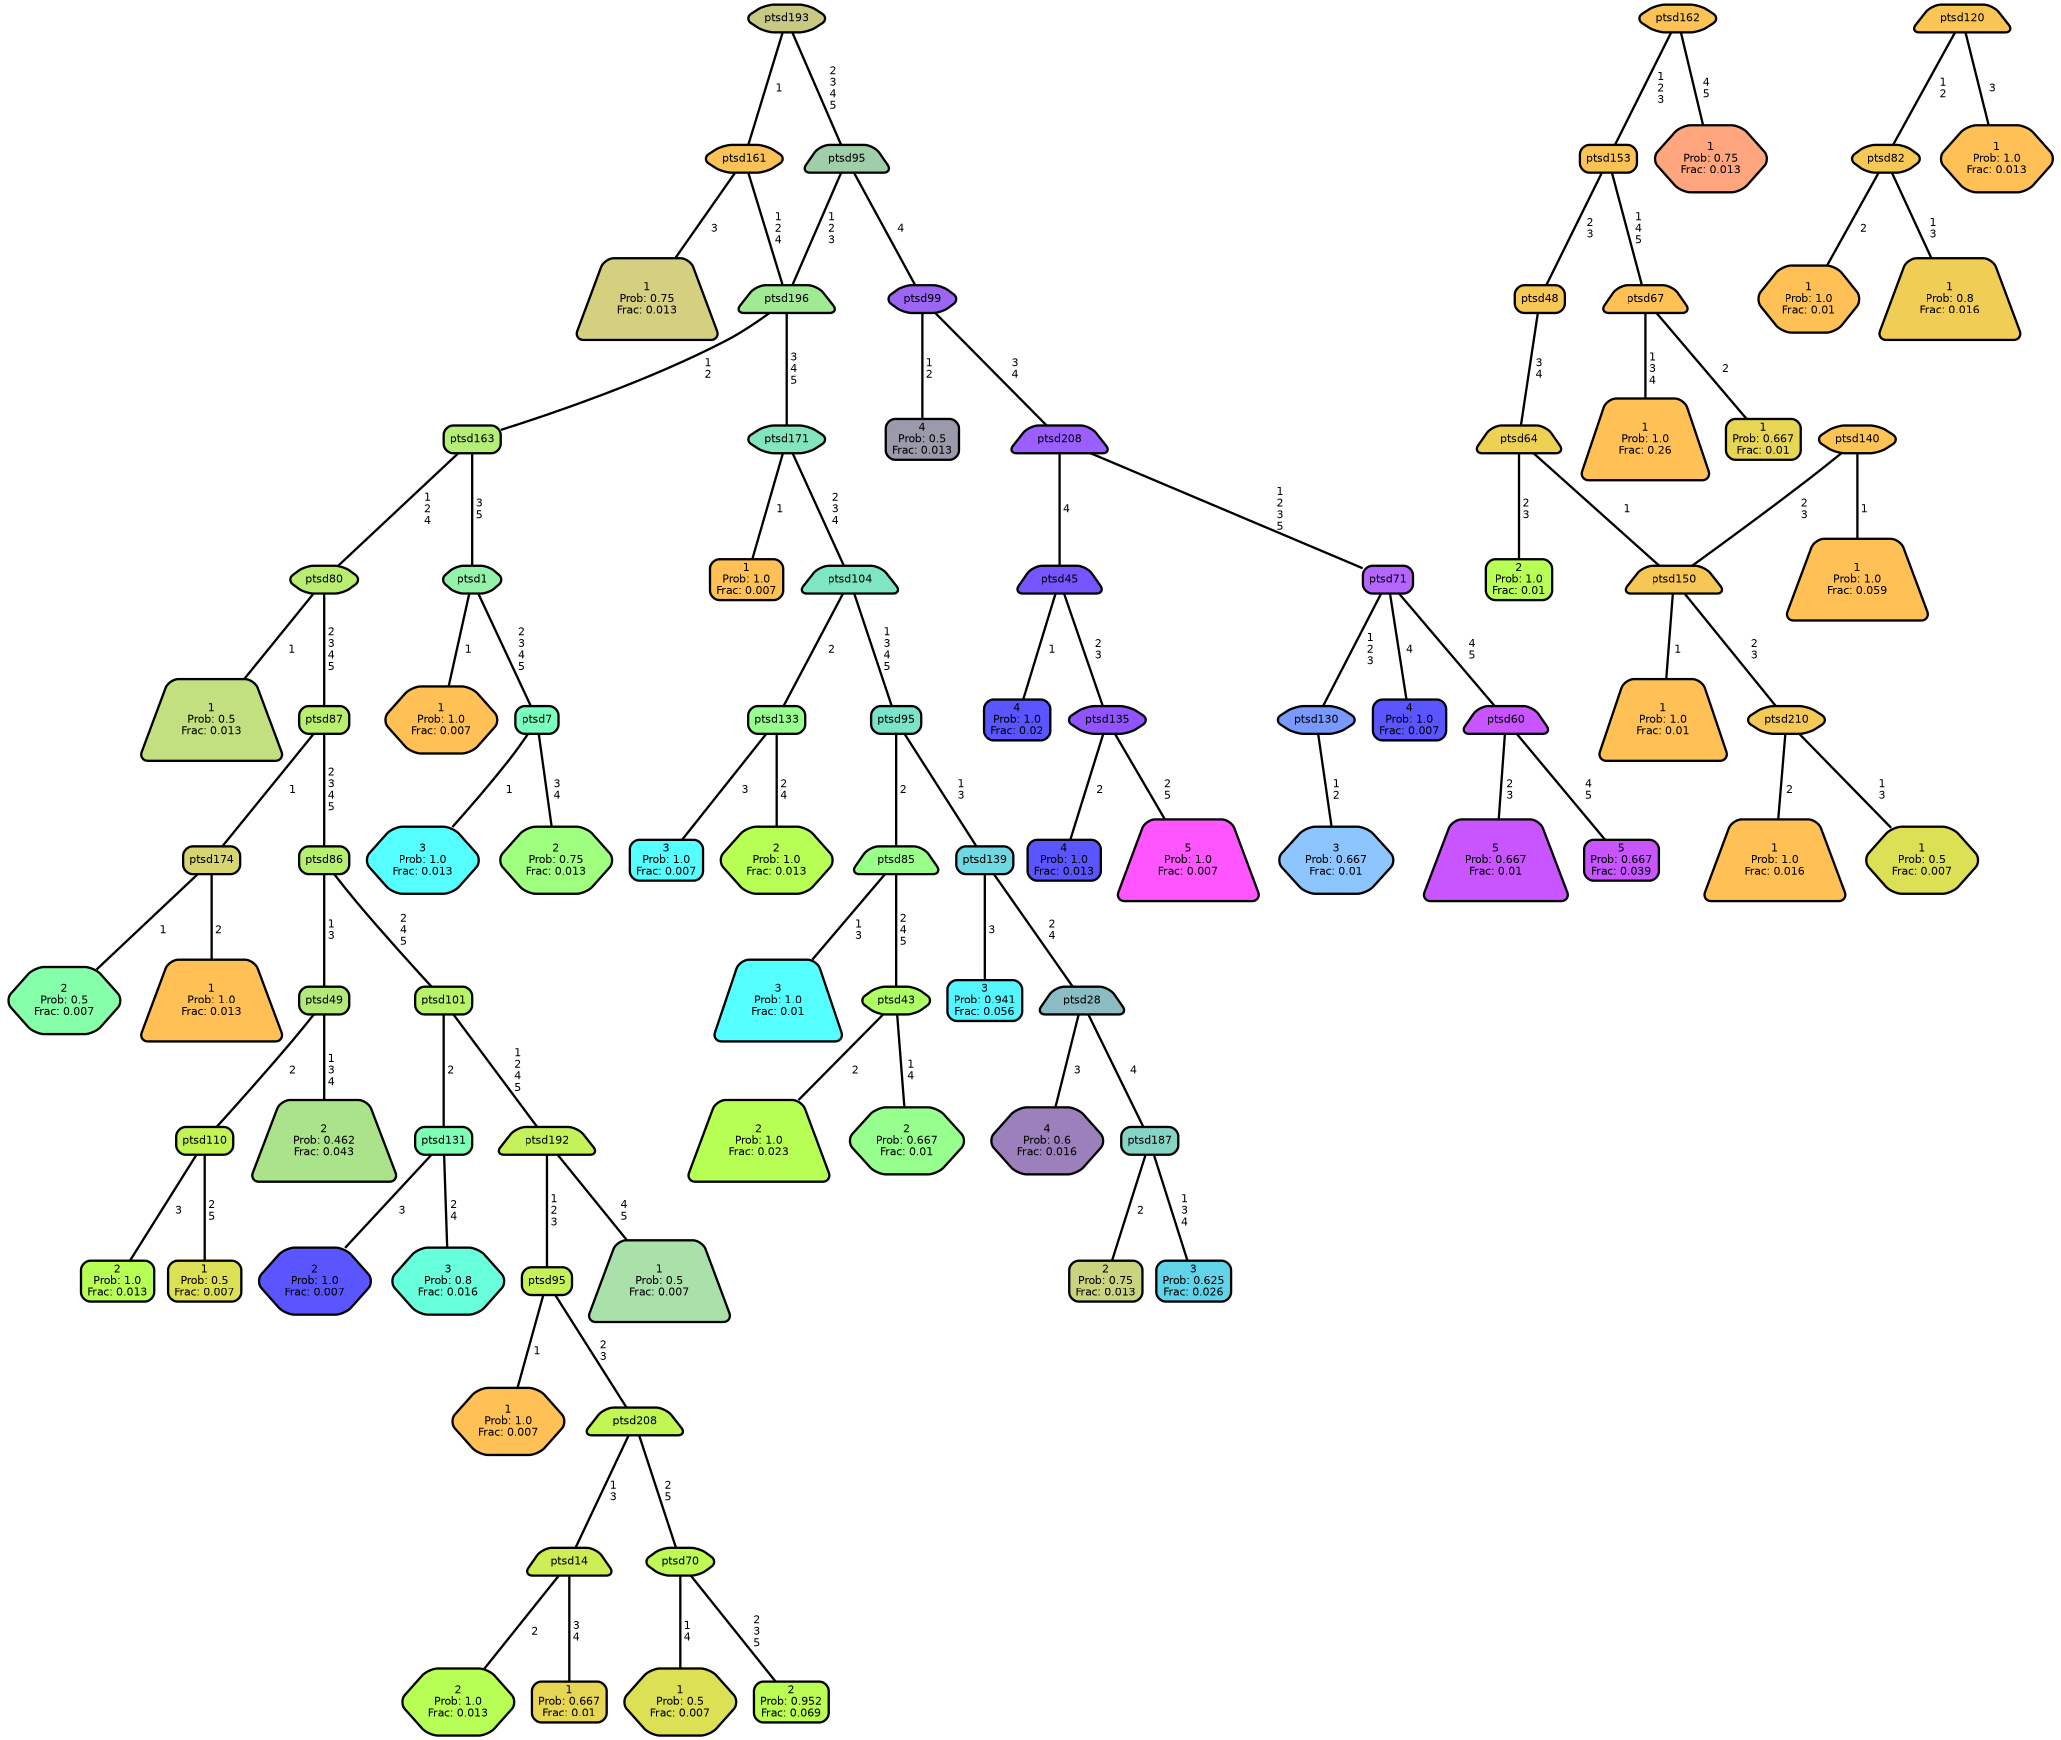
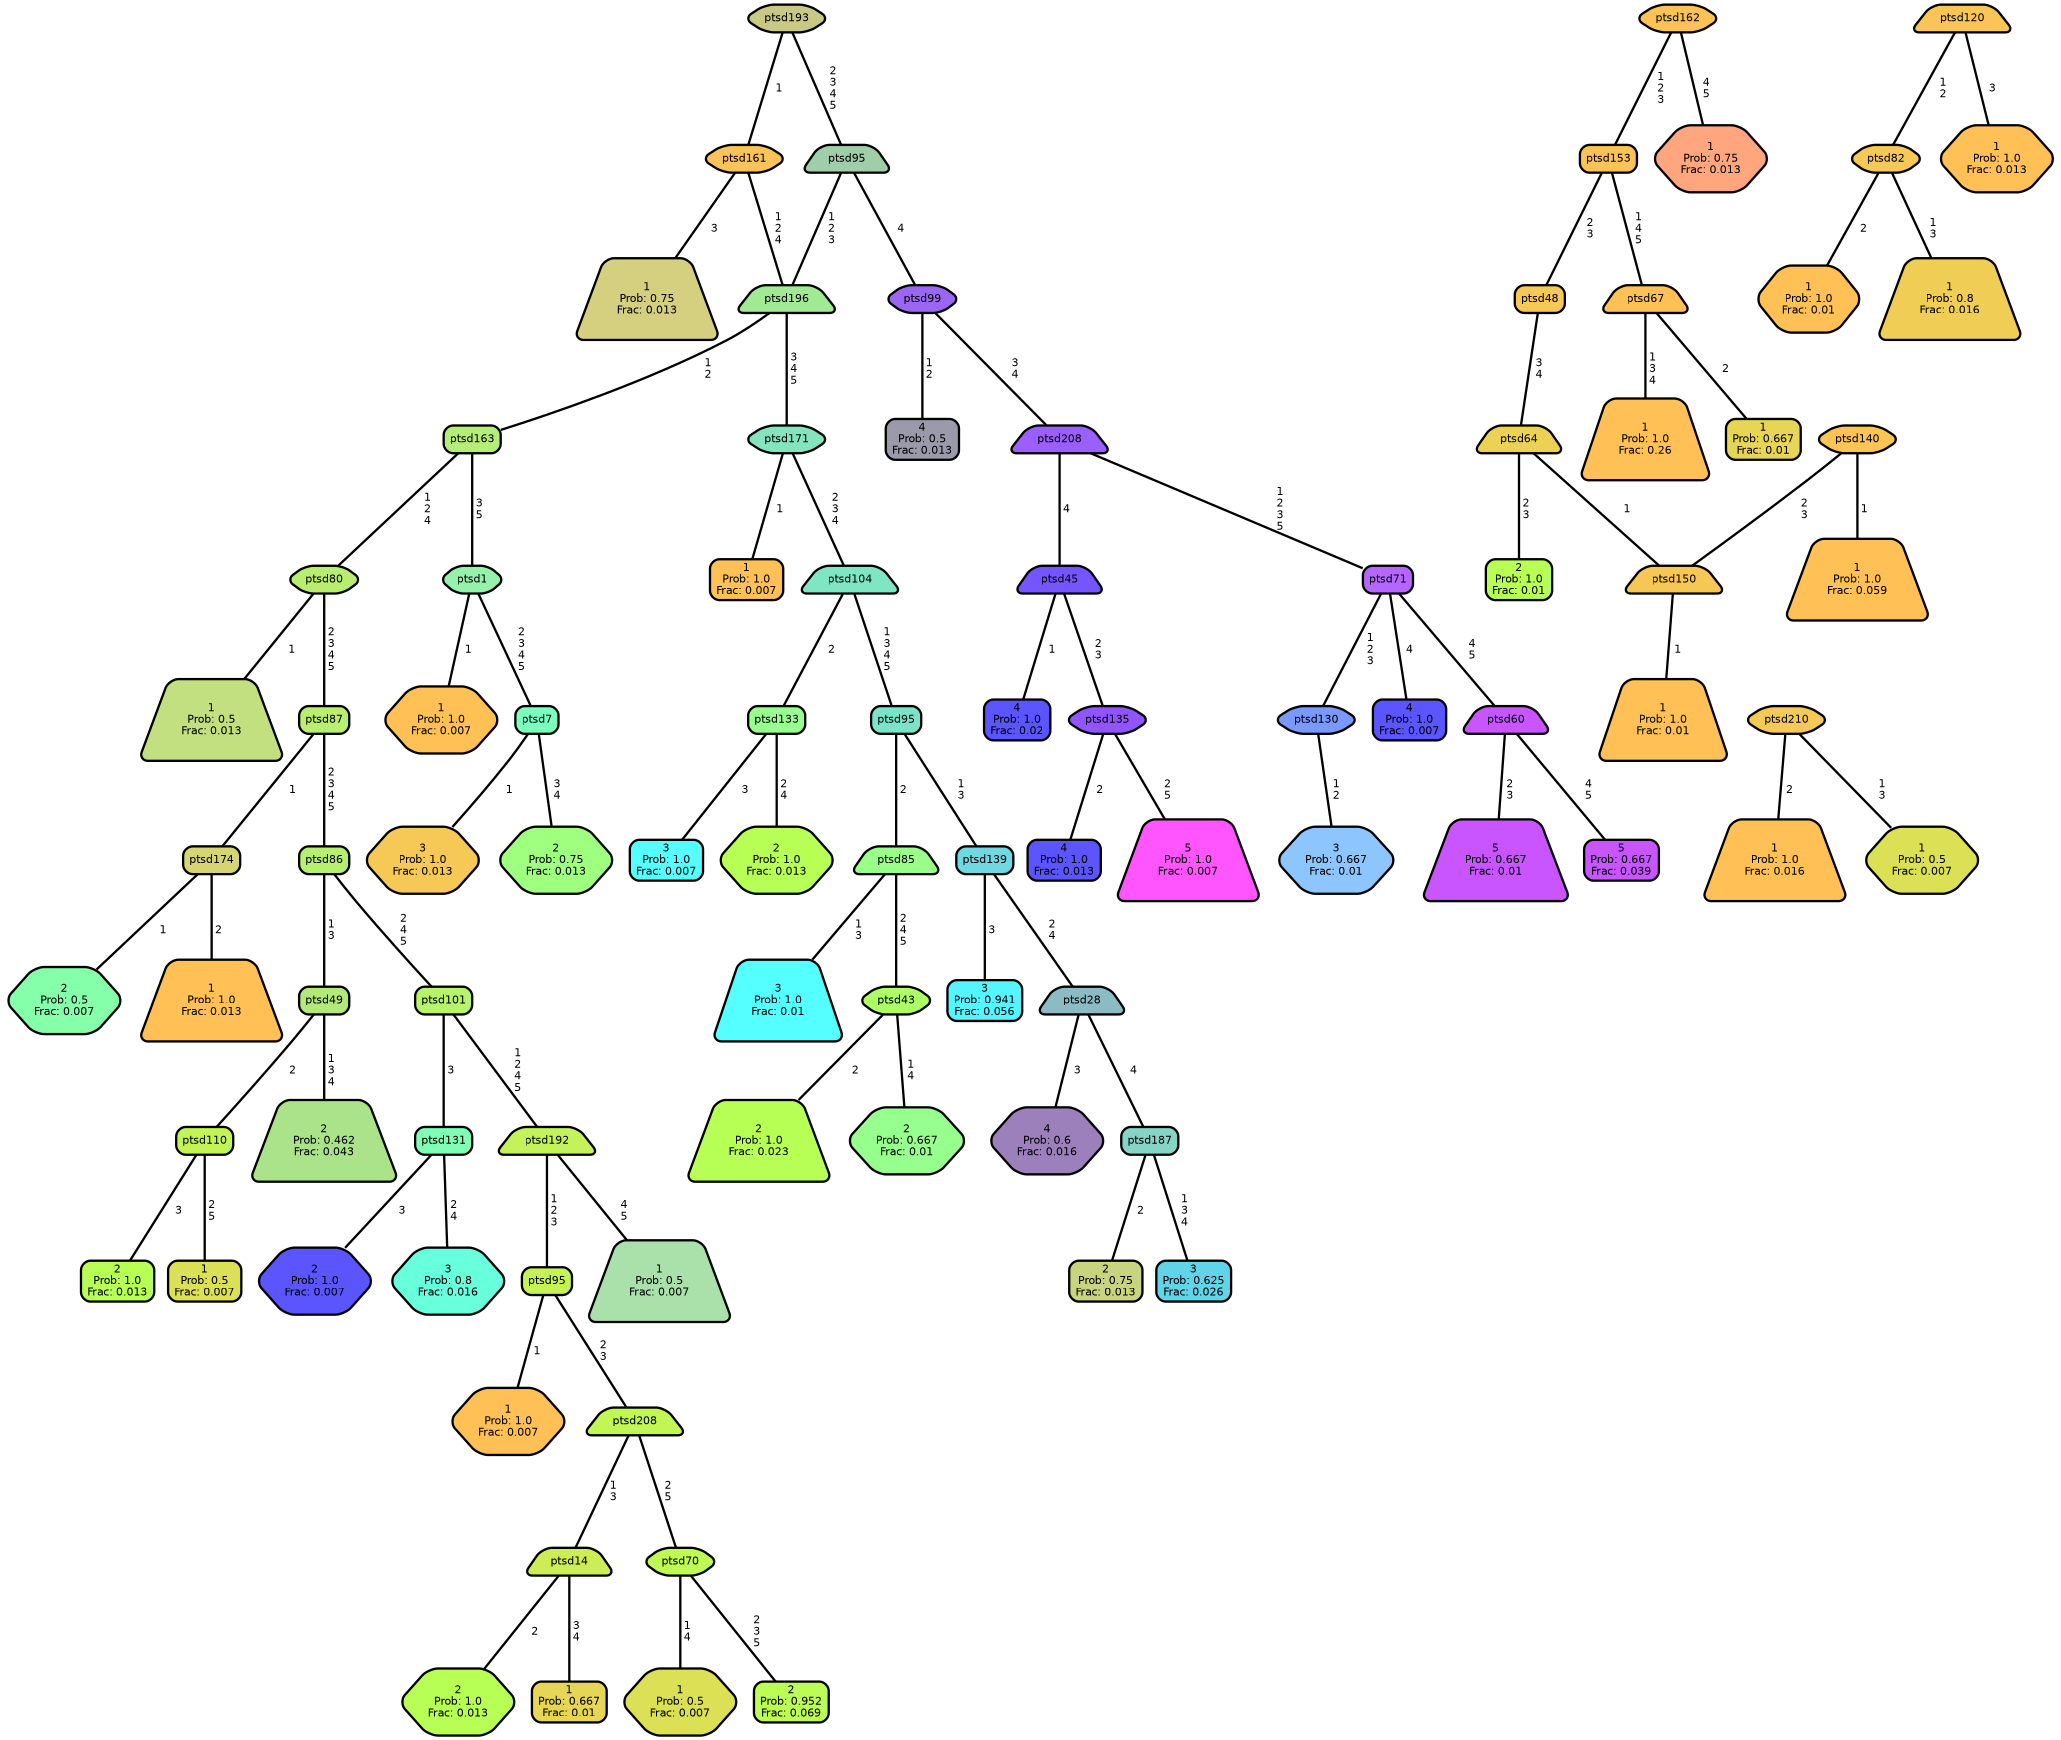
edge "ptsd150" -- "ptsd210": removed, label "2 3"
node "3 Prob: 1.0 Frac: 0.013": fillcolor #55ffff -> #f6c855
edge "ptsd101" -- "ptsd131": label " 2" -> " 3"
